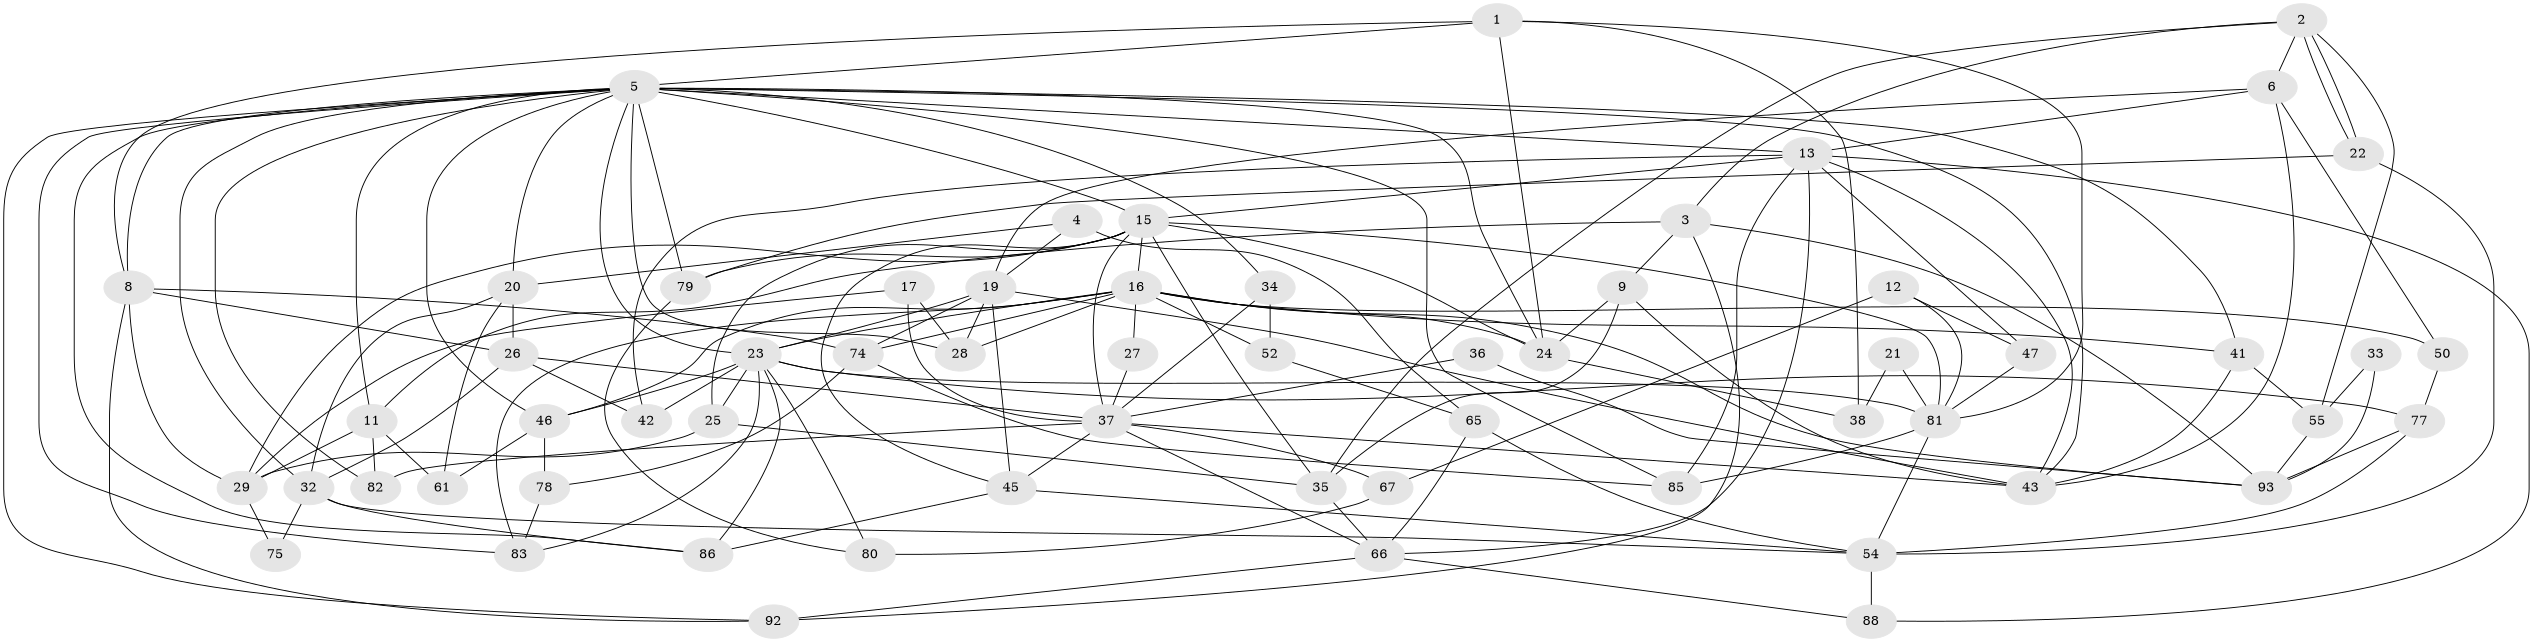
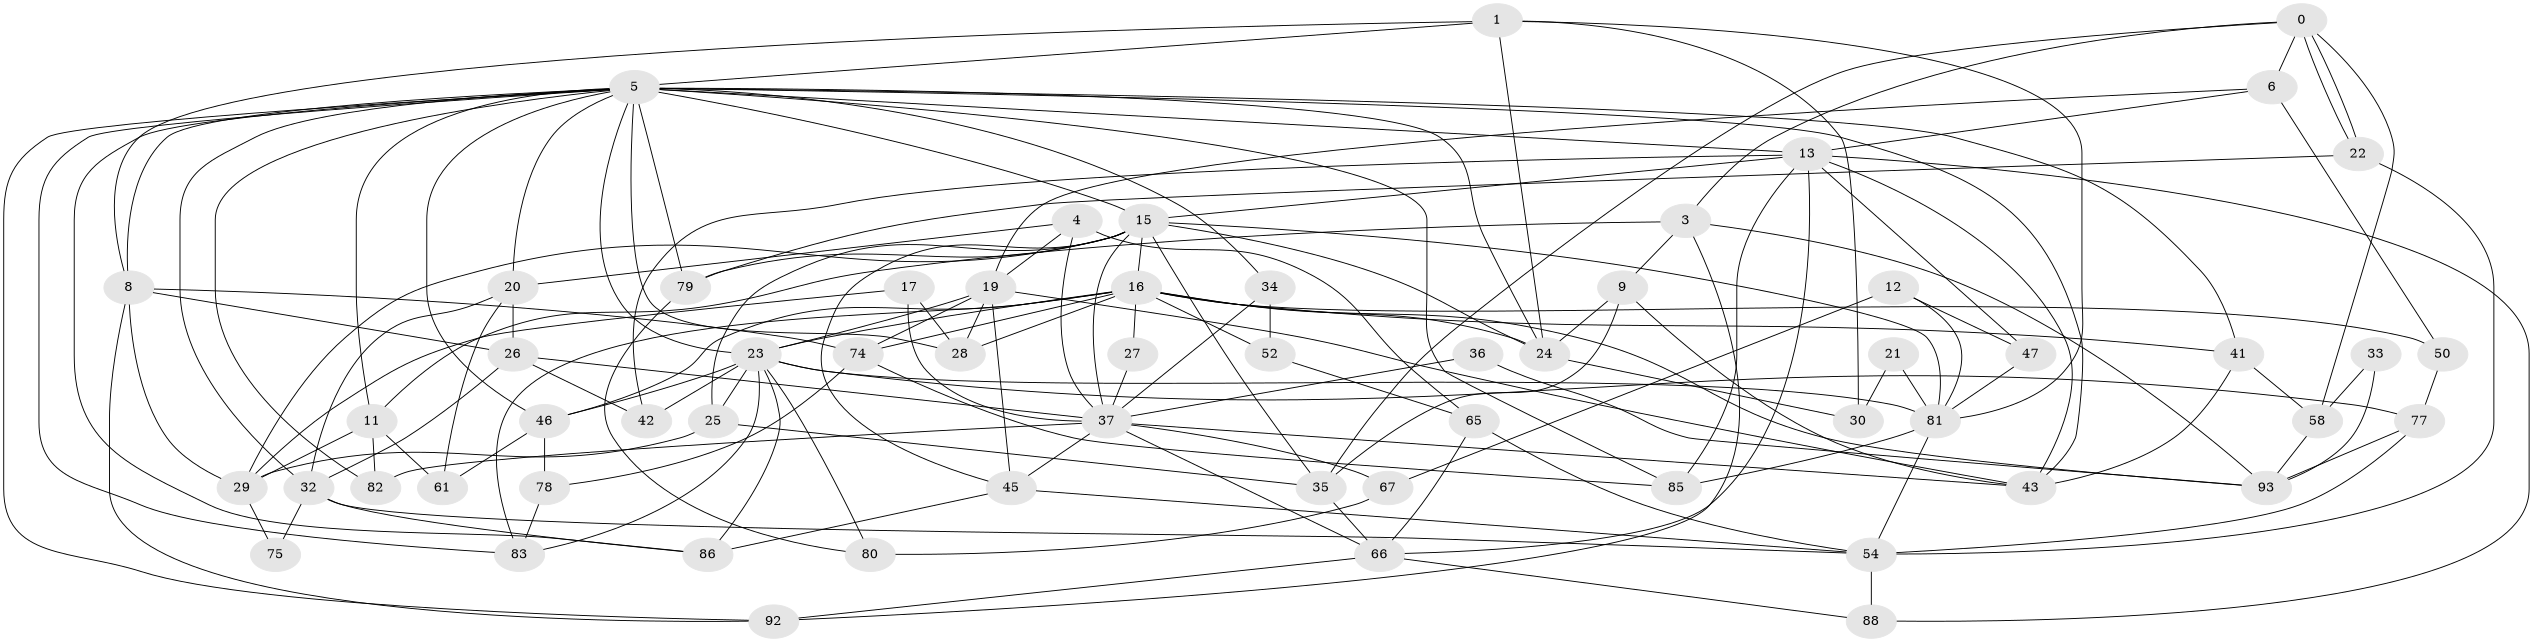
node "2": label "2" -> "0"
edge "4" -- "37": added
edge "6" -- "43": removed
node "38": label "38" -> "30"
node "55": label "55" -> "58"
